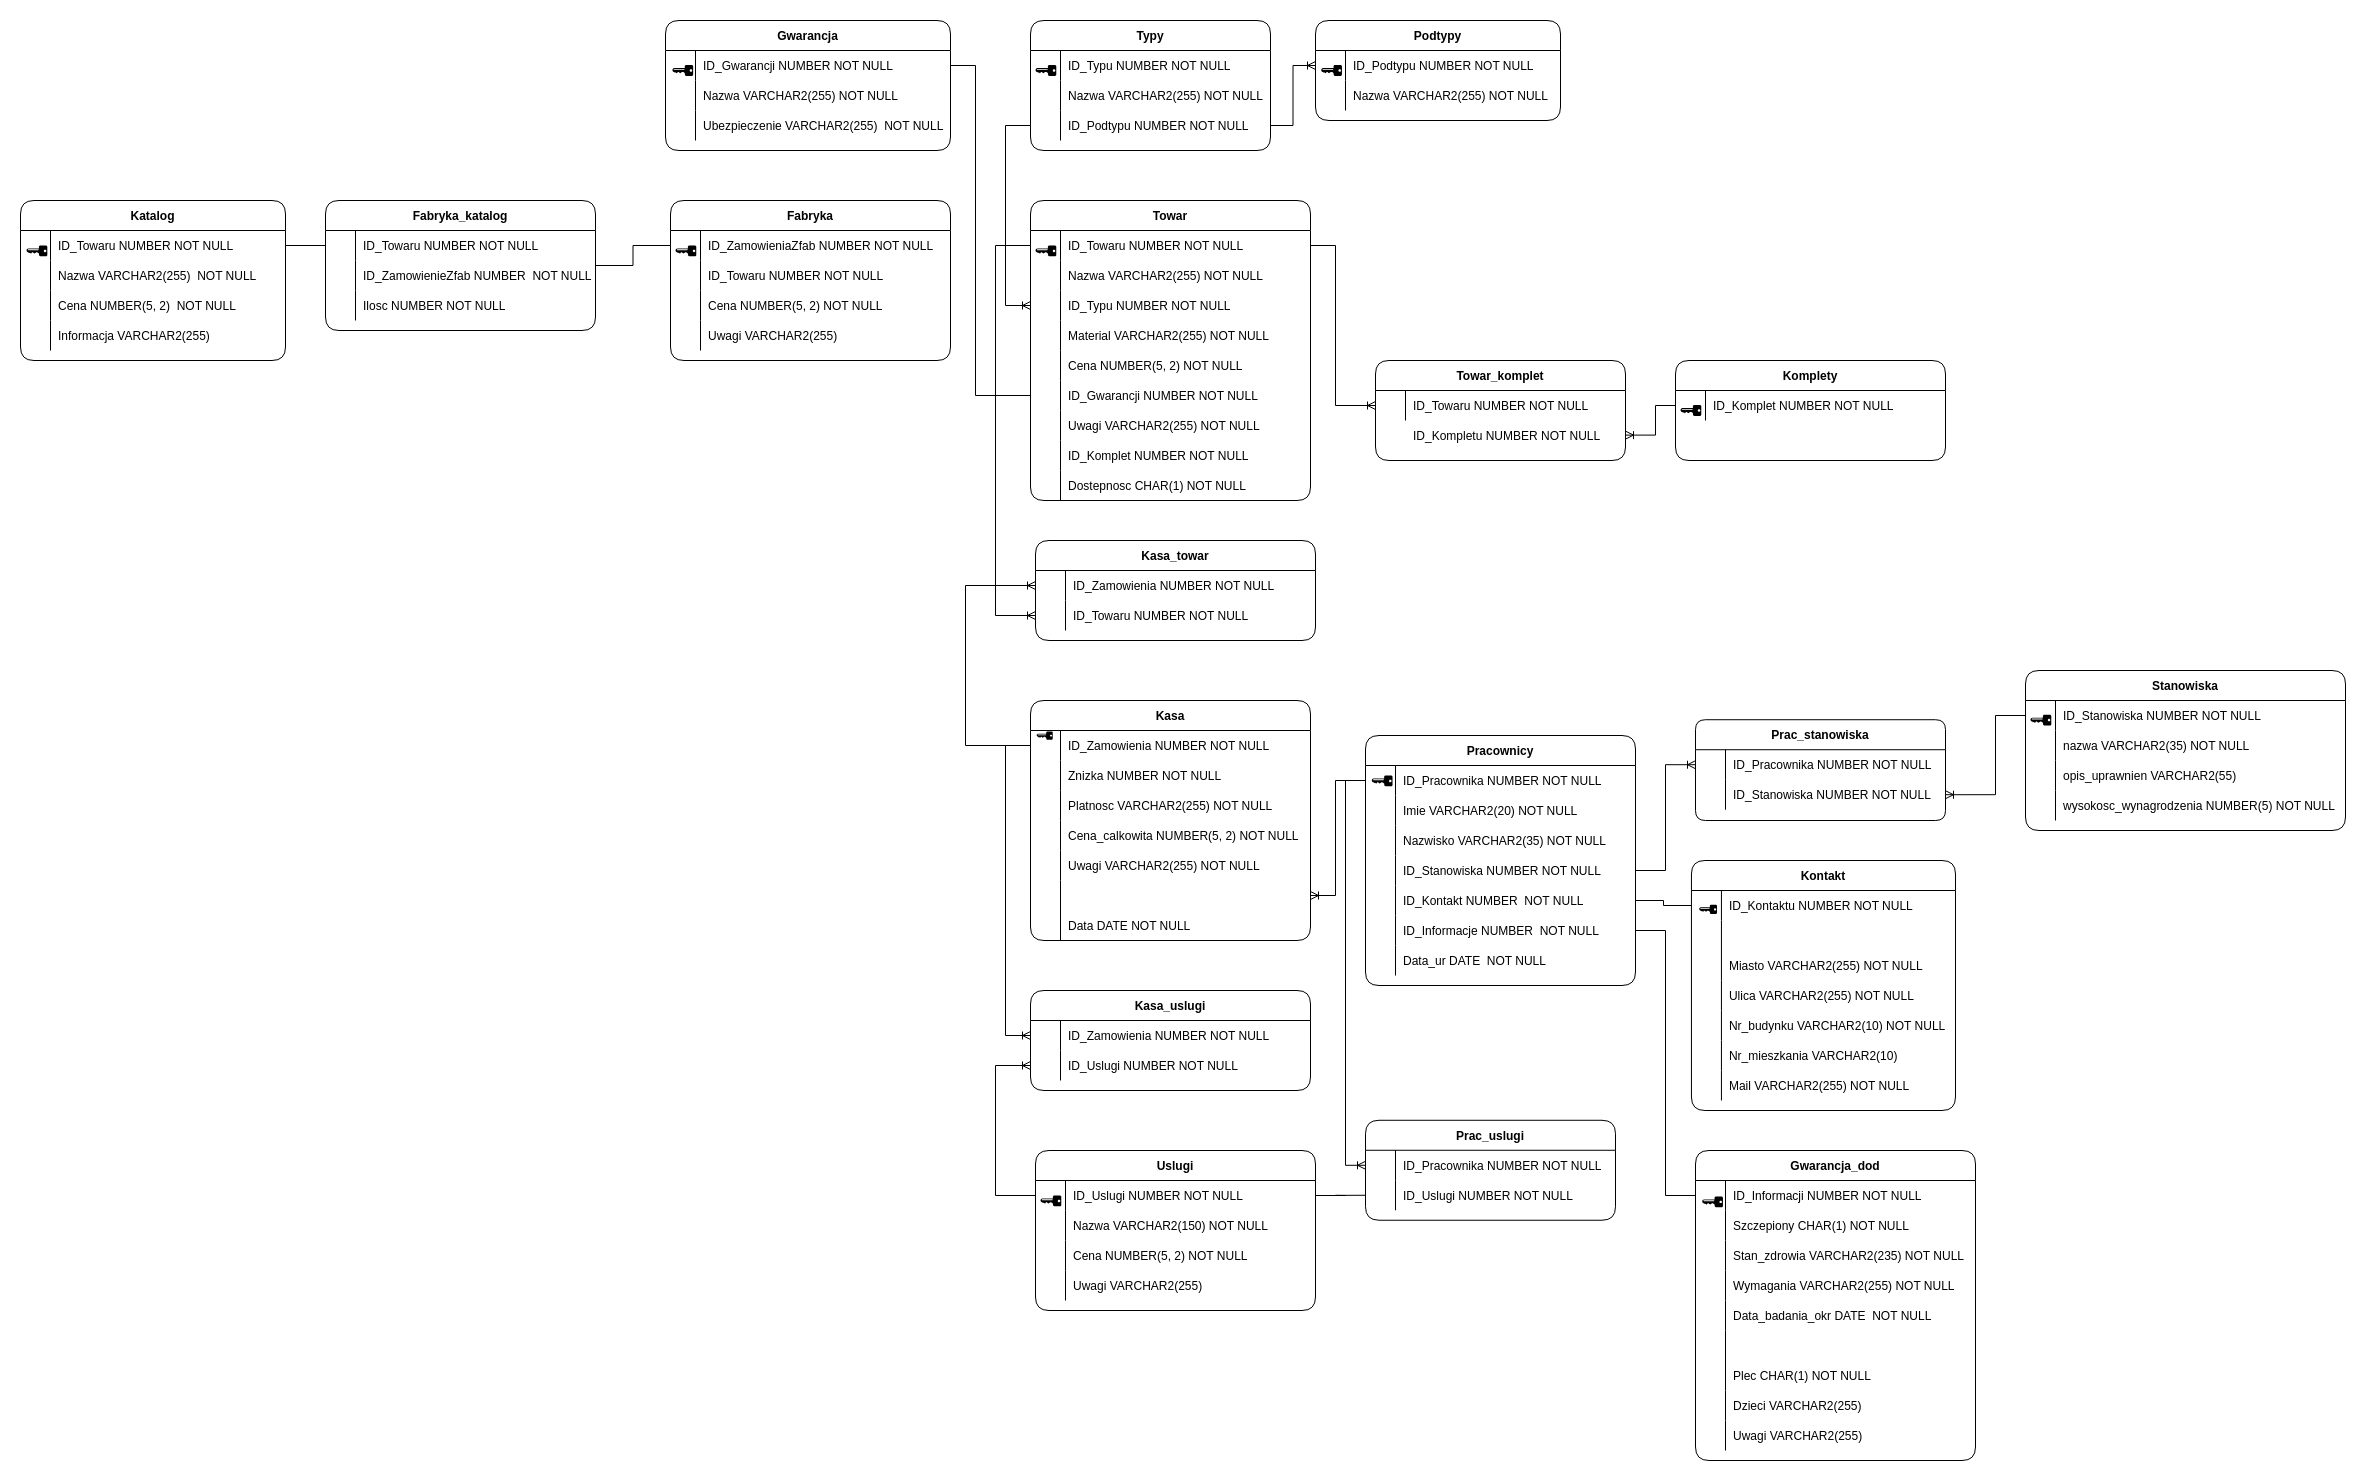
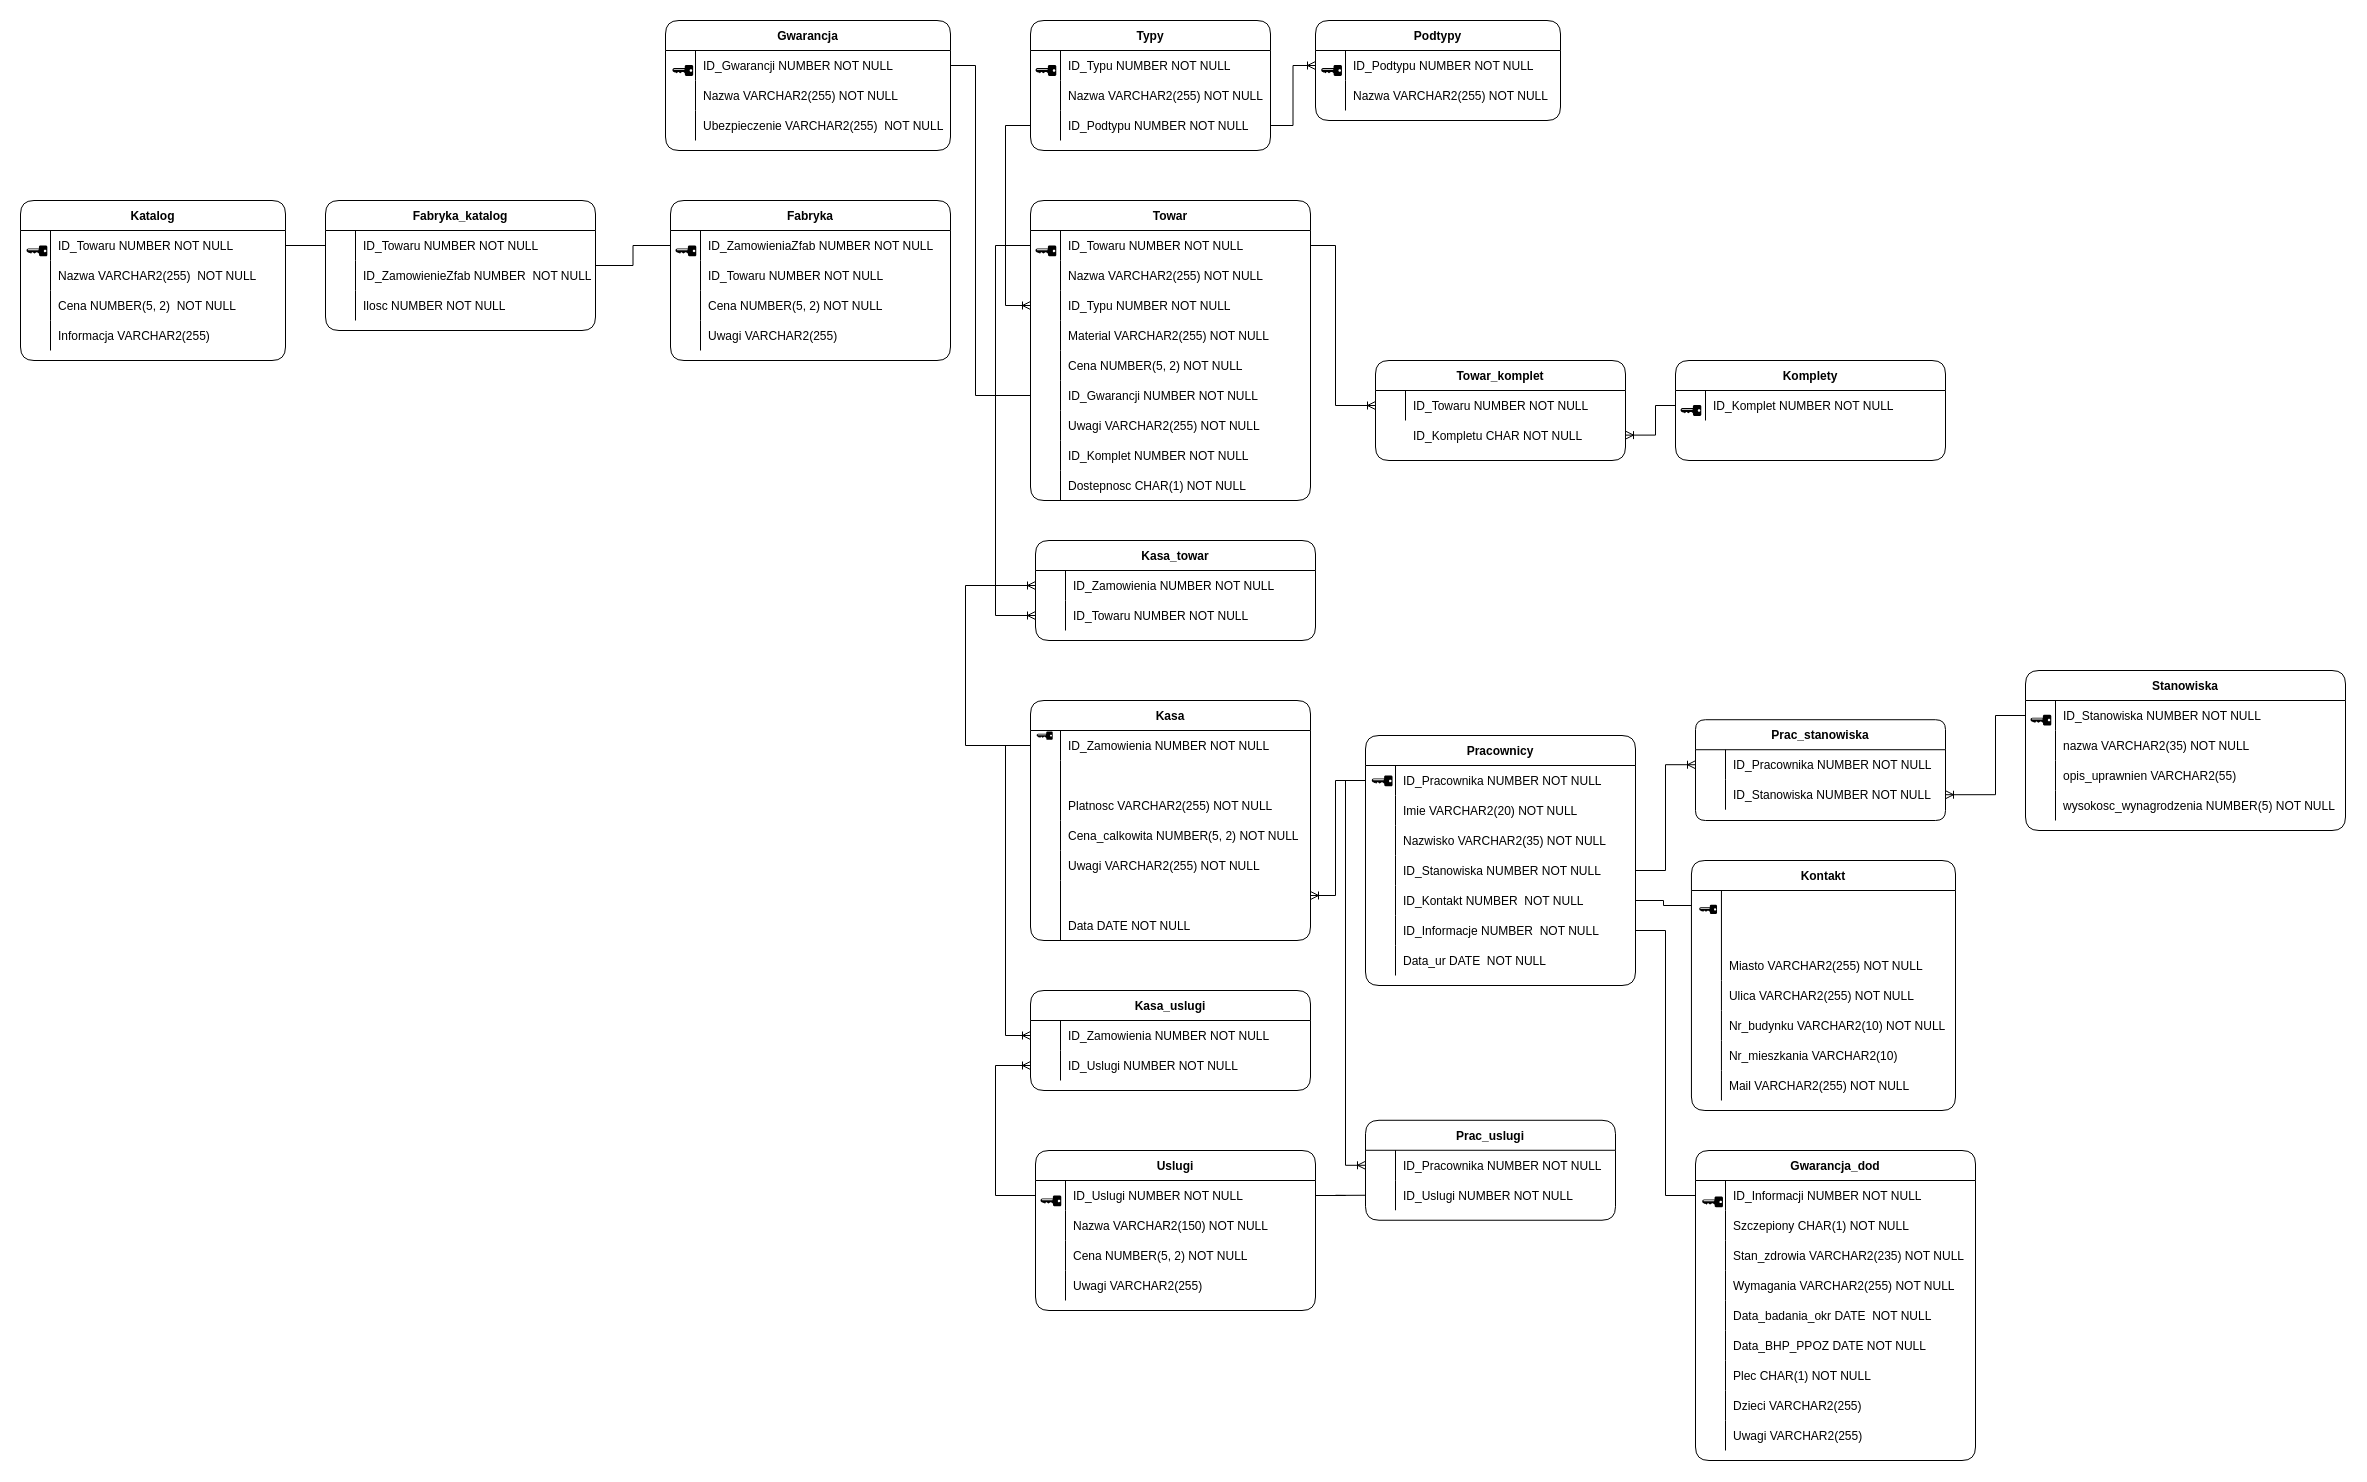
node "ID_Kompletu NUMBER NOT NULL": label "ID_Kompletu NUMBER NOT NULL" -> "ID_Kompletu CHAR NOT NULL"
node "Znizka NUMBER NOT NULL": removed
node "ID_Kontaktu NUMBER NOT NULL": removed
node "Data_BHP_PPOZ DATE NOT NULL": added
